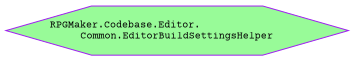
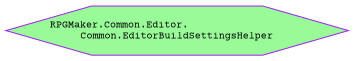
node "RPGMaker.Codebase.Editor. Common.EditorBuildSettingsHelper": label "RPGMaker.Codebase.Editor. Common.EditorBuildSettingsHelper" -> "RPGMaker.Common.Editor. Common.EditorBuildSettingsHelper"
